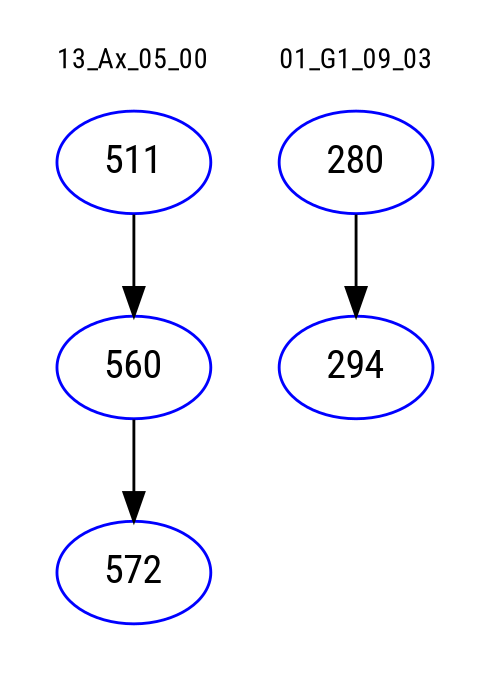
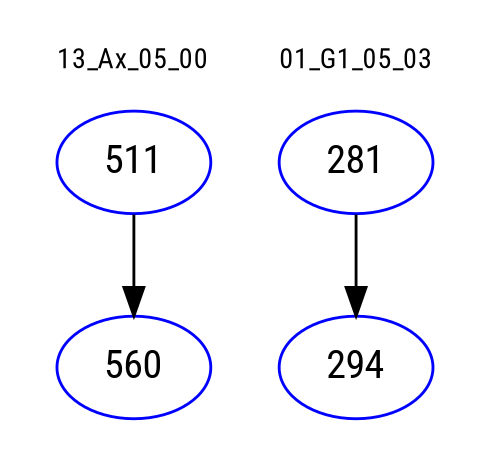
cluster "01_G1_09_03": label "01_G1_09_03" -> "01_G1_05_03"
node "280": label "280" -> "281"
node "572": removed
